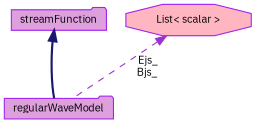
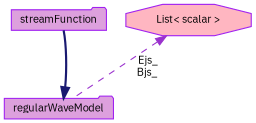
edge "regularWaveModel" -> "streamFunction": reversed
